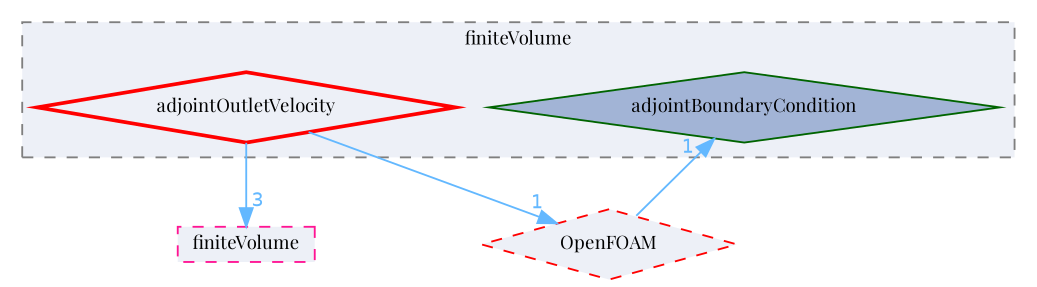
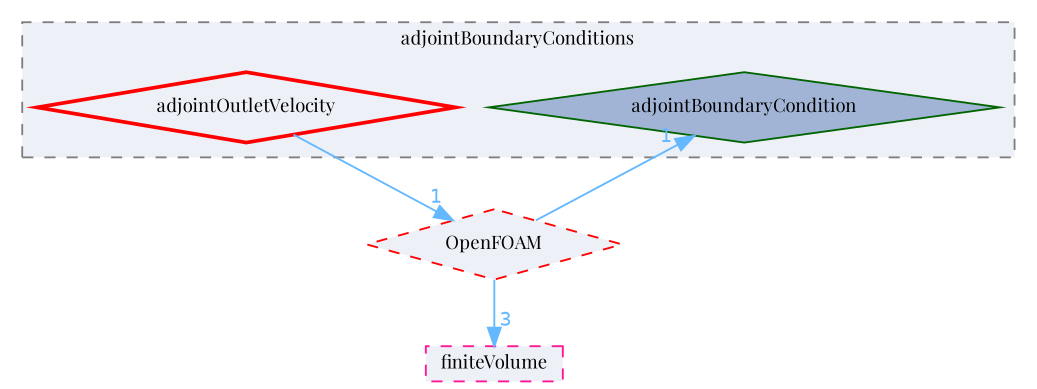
cluster "finiteVolume": label "finiteVolume" -> "adjointBoundaryConditions"
edge "adjointOutletVelocity" -> "finiteVolume": now "OpenFOAM" -> "finiteVolume"
